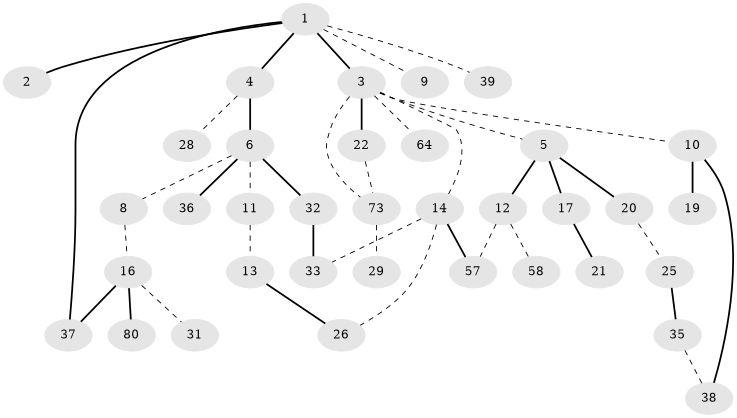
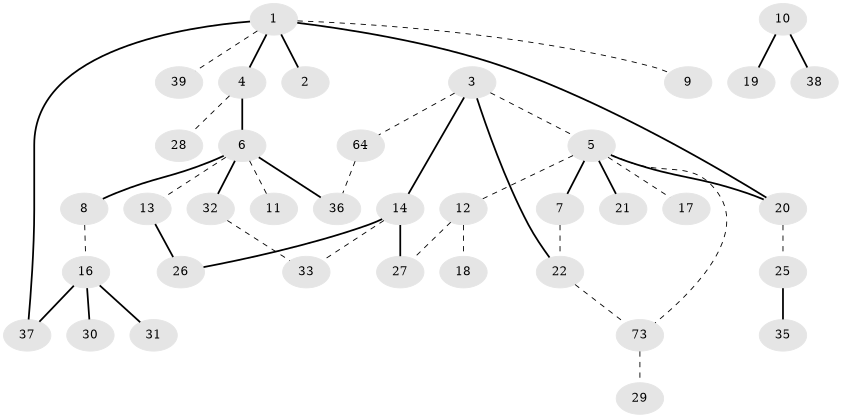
edge "1" -- "3": now "1" -- "20"
edge "3" -- "10": removed
edge "3" -- "14": style dashed -> bold
edge "3" -- "73": now "5" -- "73"
edge "6" -- "8": style dashed -> bold
edge "64" -- "36": added
edge "5" -- "12": style bold -> dashed
edge "5" -- "17": style bold -> dashed
node "7": added
edge "11" -- "13": now "6" -- "13"
edge "32" -- "33": style bold -> dashed
edge "17" -- "21": now "5" -- "21"
node "57": label "57" -> "27"
node "58": label "58" -> "18"
edge "14" -- "26": style dashed -> bold
edge "16" -- "31": style dashed -> bold
node "80": label "80" -> "30"
edge "35" -- "38": removed
